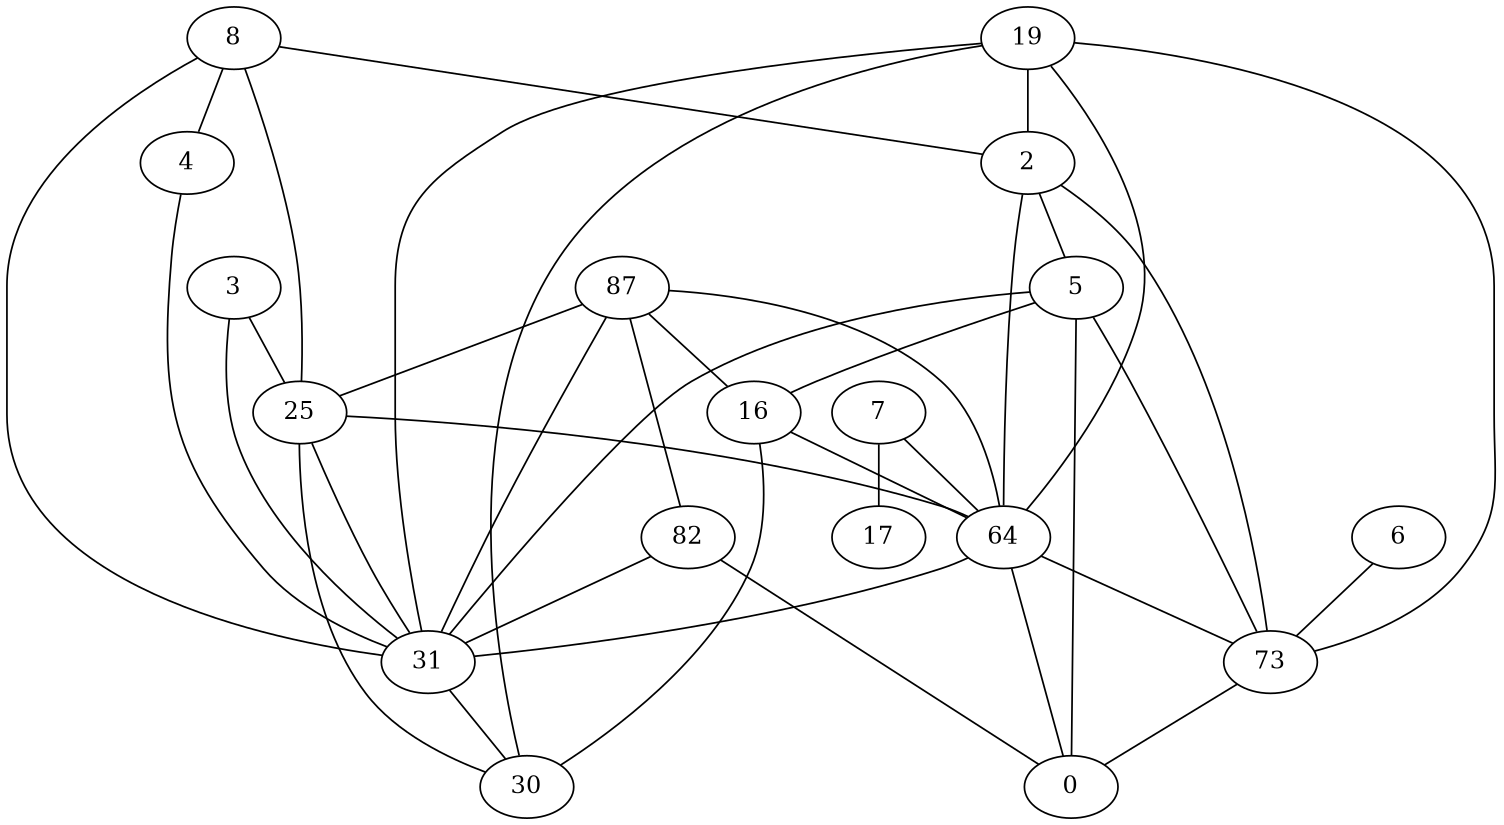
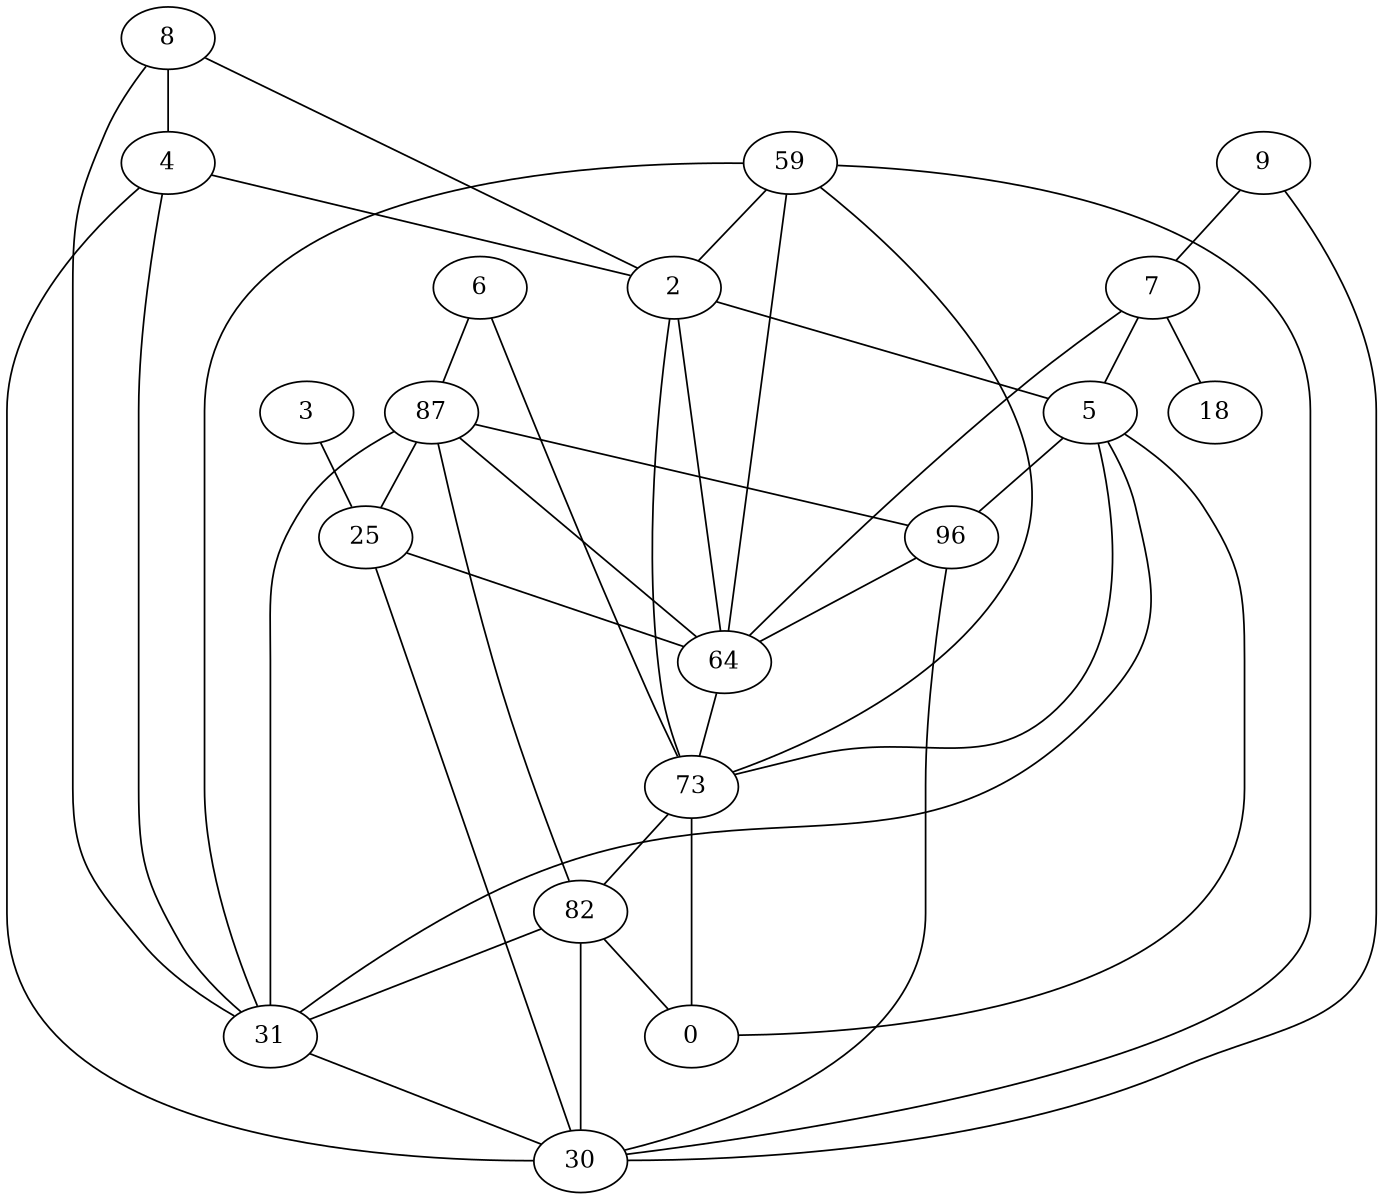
node "19": label "19" -> "59"
node "9": added
edge "8" -- "25": removed
edge "4" -- "2": added
edge "6" -- "87": added
edge "7" -- "5": added
node "16": label "16" -> "96"
edge "3" -- "31": removed
node "17": label "17" -> "18"
edge "25" -- "31": removed
edge "64" -- "31": removed
edge "64" -- "0": removed
edge "4" -- "30": added
edge "73" -- "82": added
edge "82" -- "30": added
